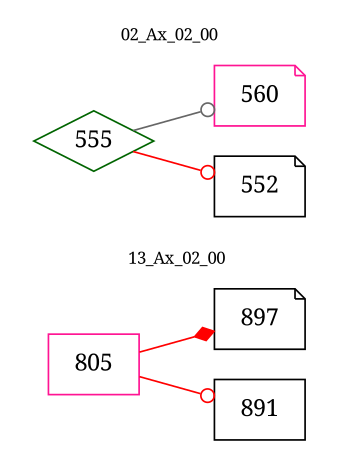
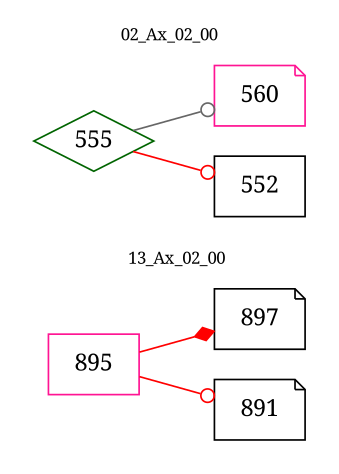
node "552": shape note -> box
node "805": label "805" -> "895"
node "891": shape box -> note
